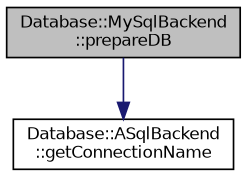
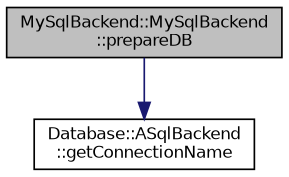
node "Database::MySqlBackend ::prepareDB": label "Database::MySqlBackend ::prepareDB" -> "MySqlBackend::MySqlBackend ::prepareDB"
